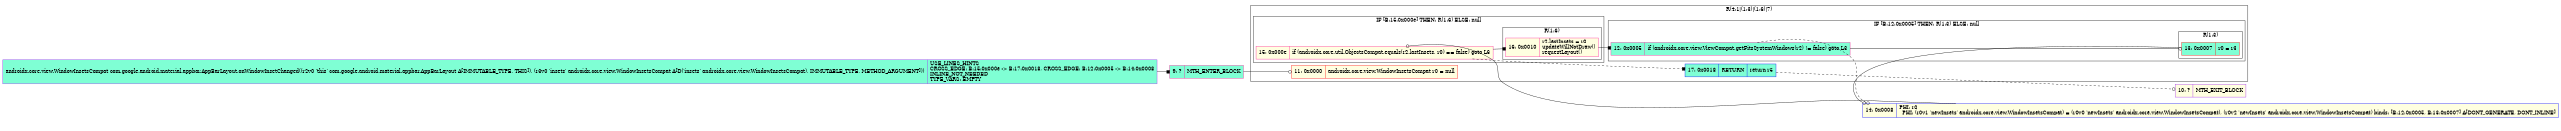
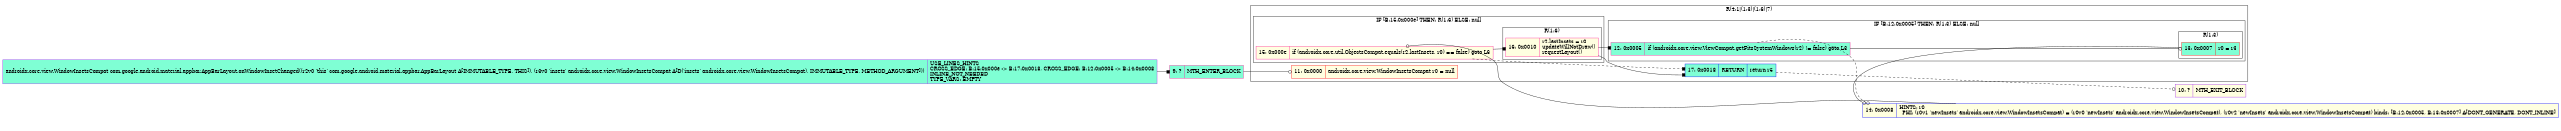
edge "16: 0x0010" -> "17: 0x0018": added
node "14: 0x0008": text "PHI: r0" -> "HINTS: r0"
